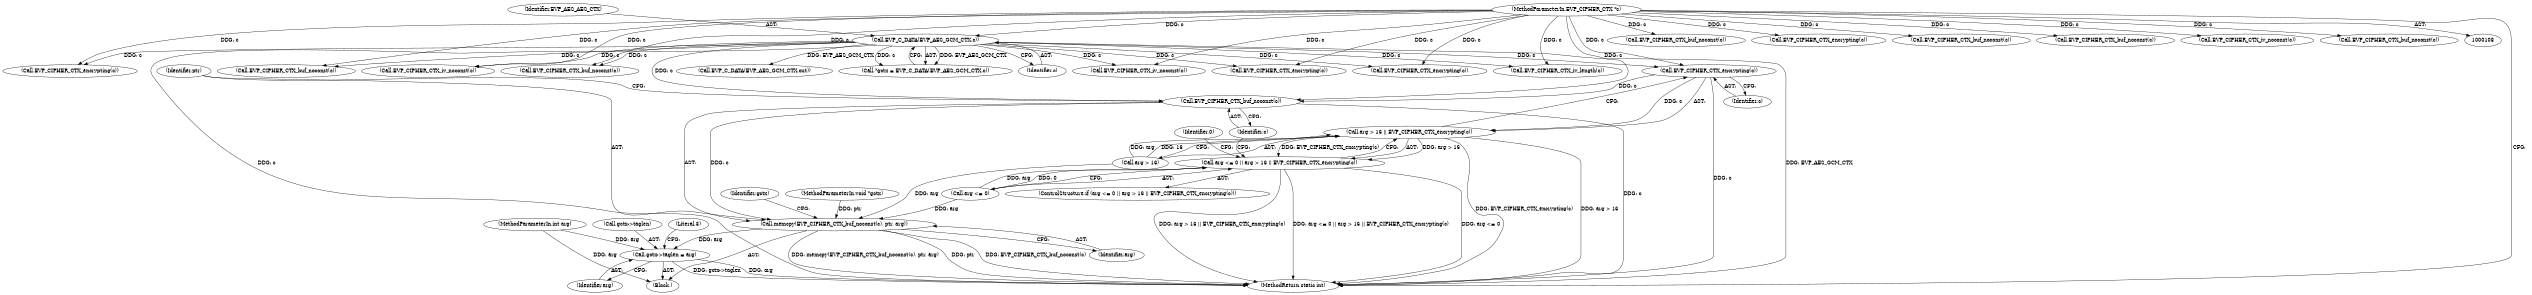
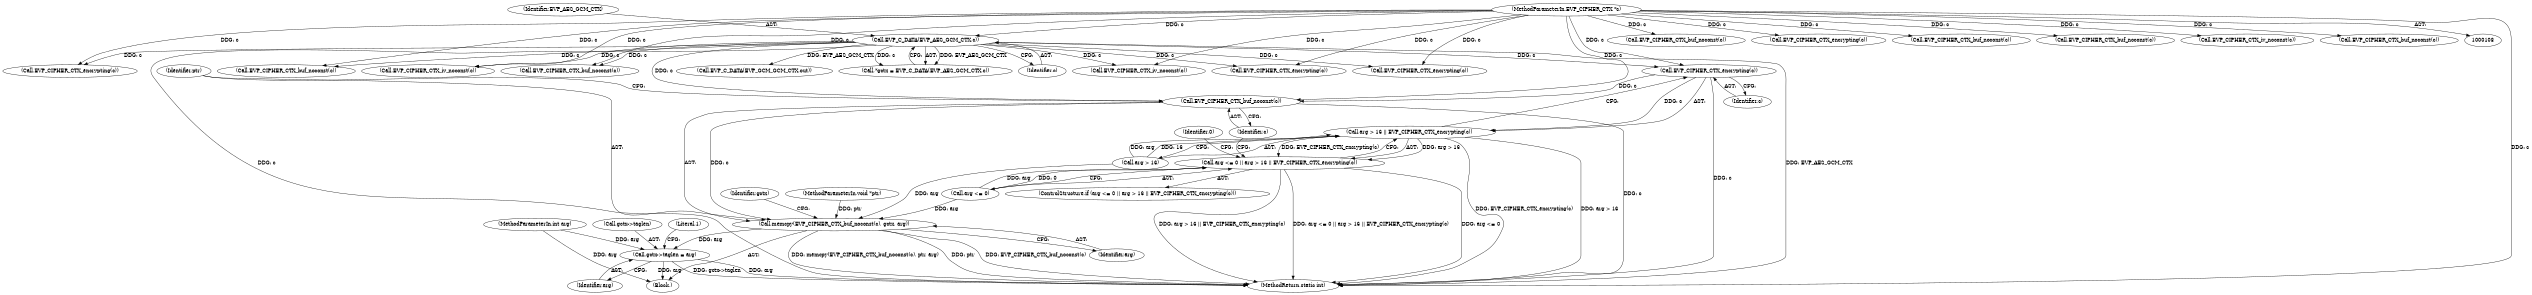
node "(Identifier,EVP_AES_AES_CTX)": label "(Identifier,EVP_AES_AES_CTX)" -> "(Identifier,EVP_AES_GCM_CTX)"
node "(Call,EVP_C_DATA(EVP_AES_GCM_CTX,out))": label "(Call,EVP_C_DATA(EVP_AES_GCM_CTX,out))" -> "(Call,EVP_C_DATA(EVP_GCM_GCM_CTX,out))"
node "(Call,EVP_CIPHER_CTX_iv_length(c))": removed
edge "(MethodParameterIn,EVP_CIPHER_CTX *c)" -> "(MethodReturn,static int)": label "CFG: " -> "DDG: c"
node "(MethodParameterIn,void *gctx)": label "(MethodParameterIn,void *gctx)" -> "(MethodParameterIn,void *ptr)"
node "(Literal,3)": label "(Literal,3)" -> "(Literal,1)"
node "(Call,memcpy(EVP_CIPHER_CTX_buf_noconst(c), ptr, arg))": label "(Call,memcpy(EVP_CIPHER_CTX_buf_noconst(c), ptr, arg))" -> "(Call,memcpy(EVP_CIPHER_CTX_buf_noconst(c), gctx, arg))"
edge "(Call,gctx->taglen = arg)" -> "(Block,)": label "AST: " -> "DDG: arg"
